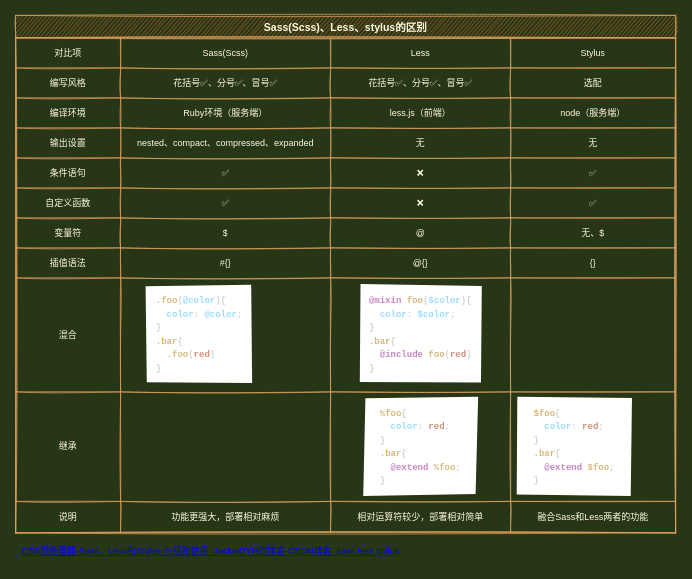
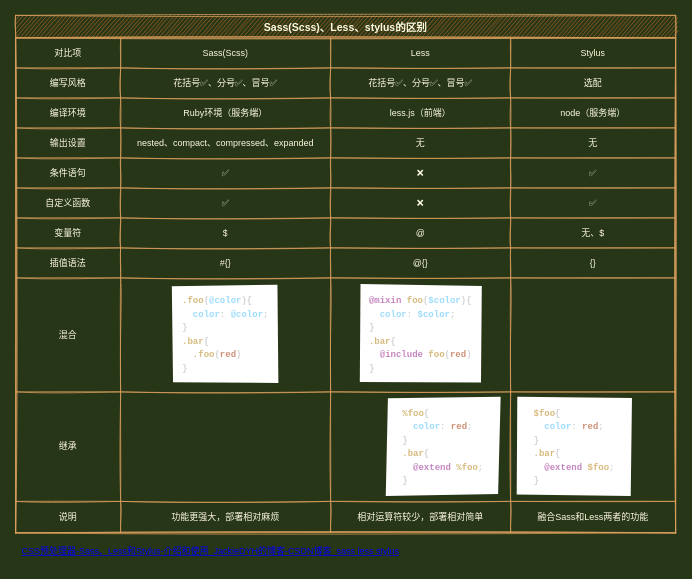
node ".foo(@color){ color: @color; } .bar{ .foo(red) }": moved (199, 334) -> (225, 334)
node "%foo{ color: red; } .bar{ @extend %foo; }": moved (420, 447) -> (443, 447)
